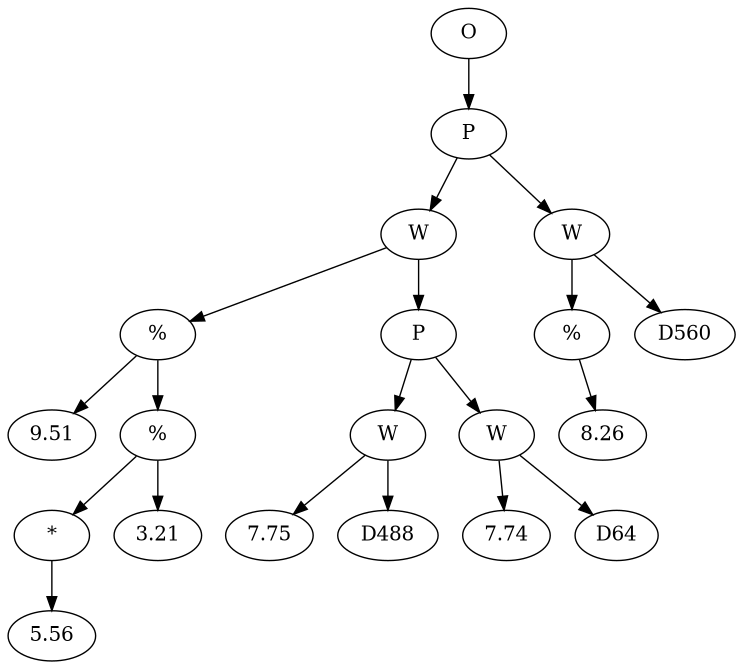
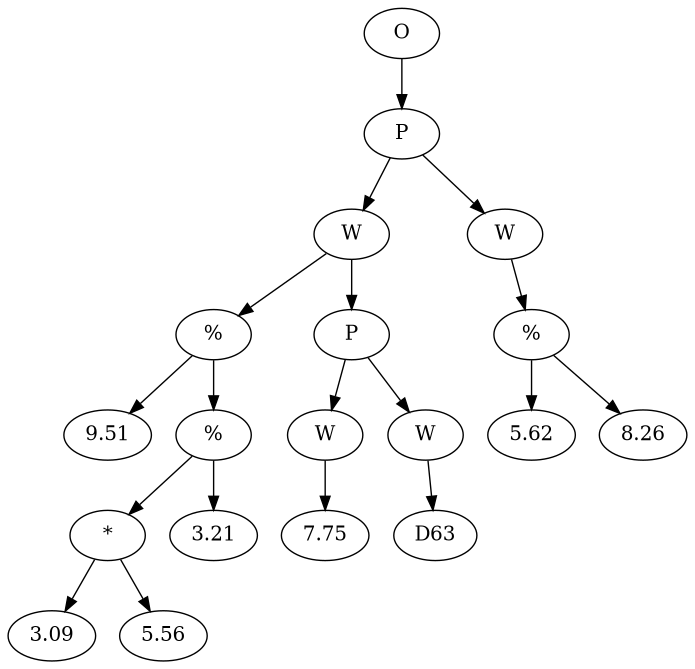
node "D560": removed
node "5.62": added
node "D488": removed
node "7.74": removed
node "D64": label "D64" -> "D63"
node "3.09": added
